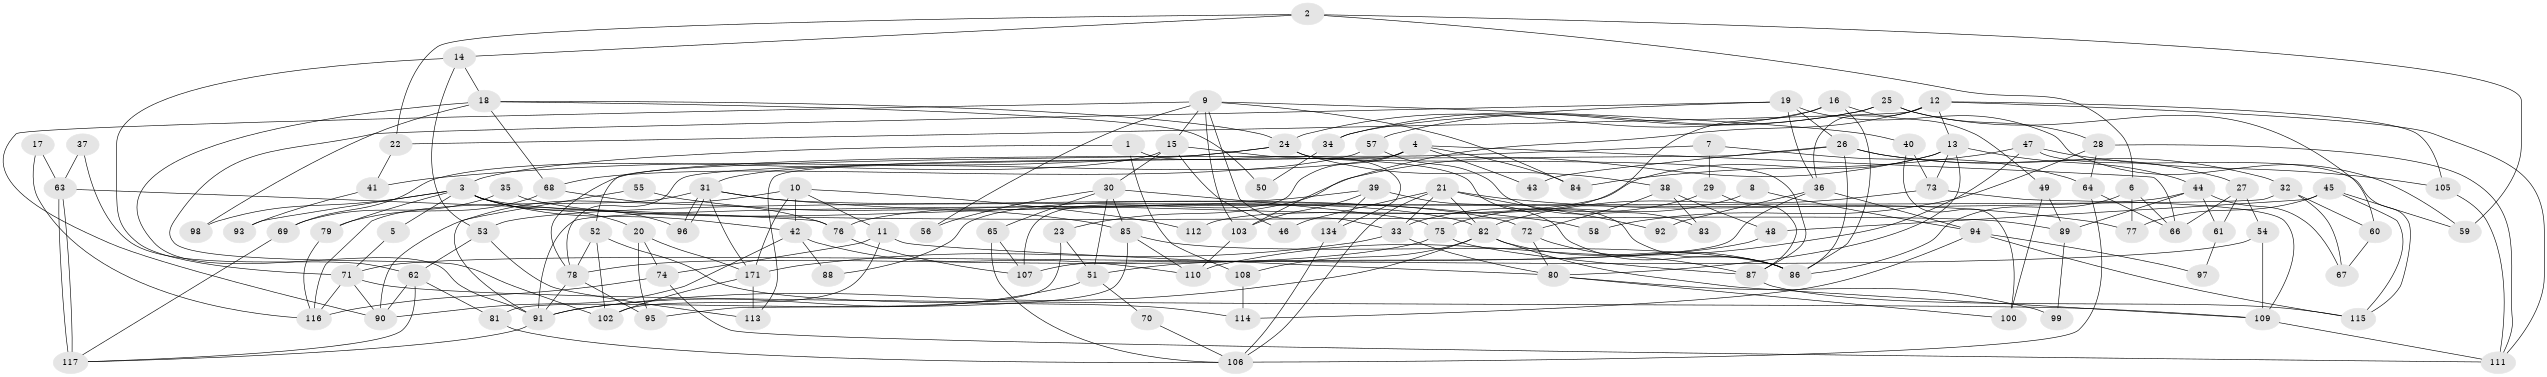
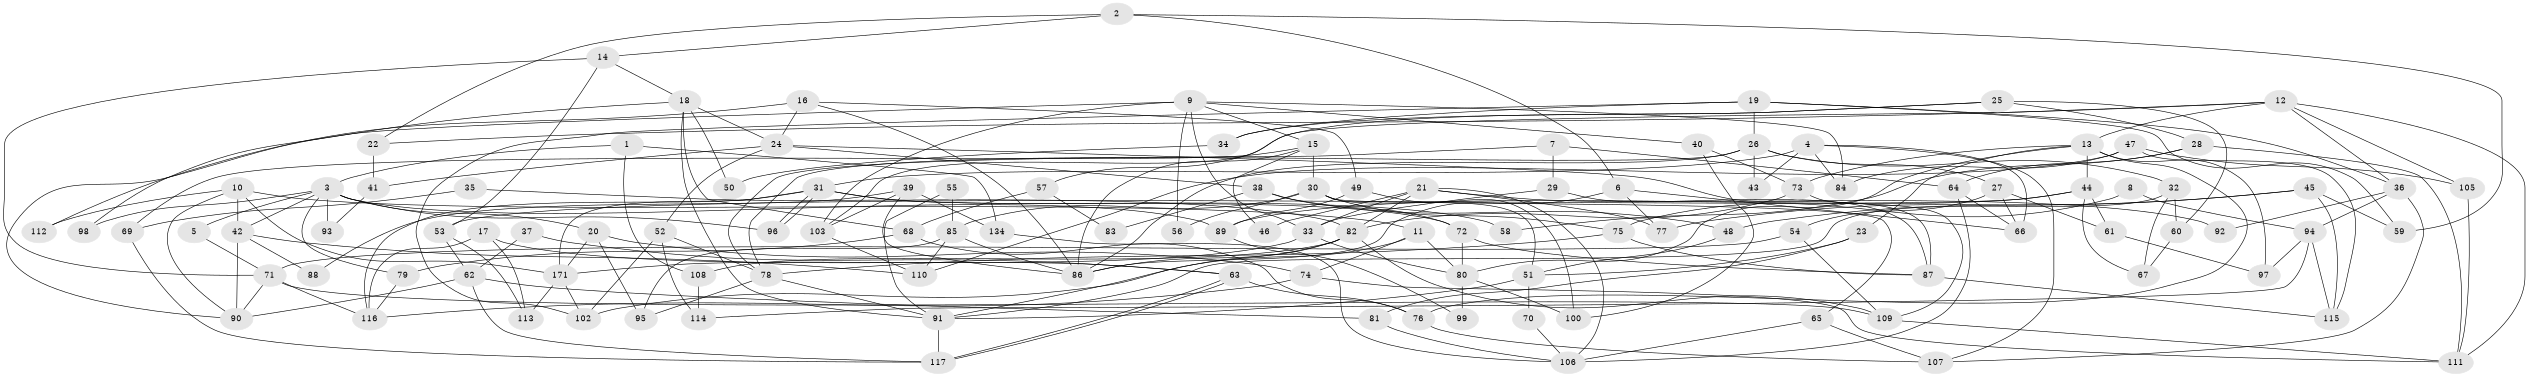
edge "4" -- "113": now "17" -- "113"
edge "13" -- "97": added
